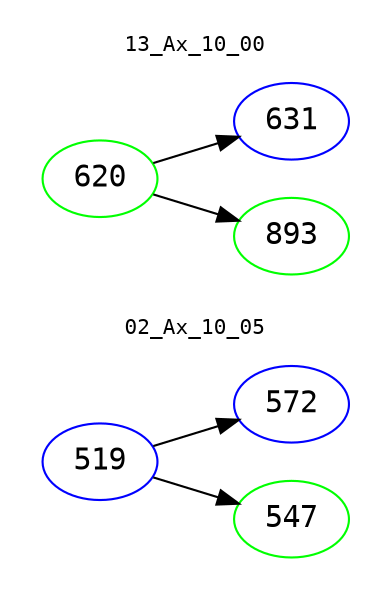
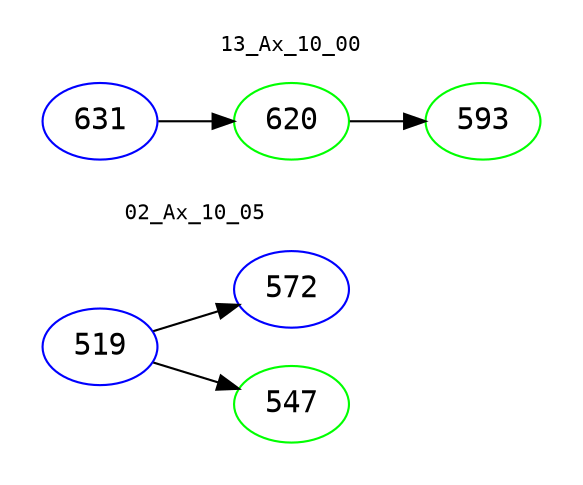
edge "620" -> "631": reversed
node "893": label "893" -> "593"
